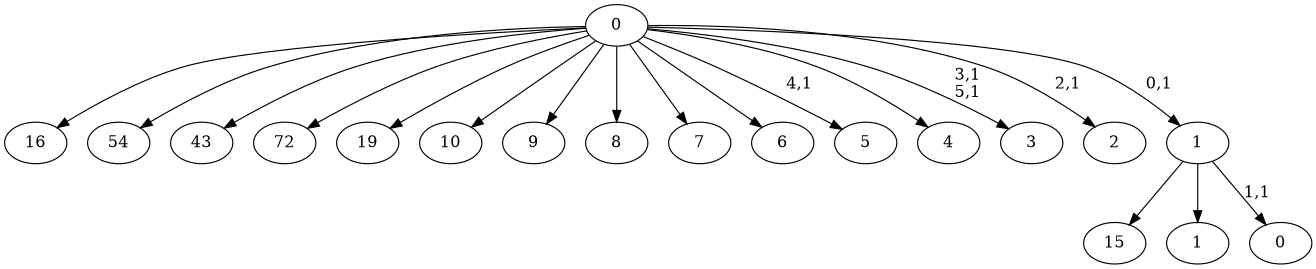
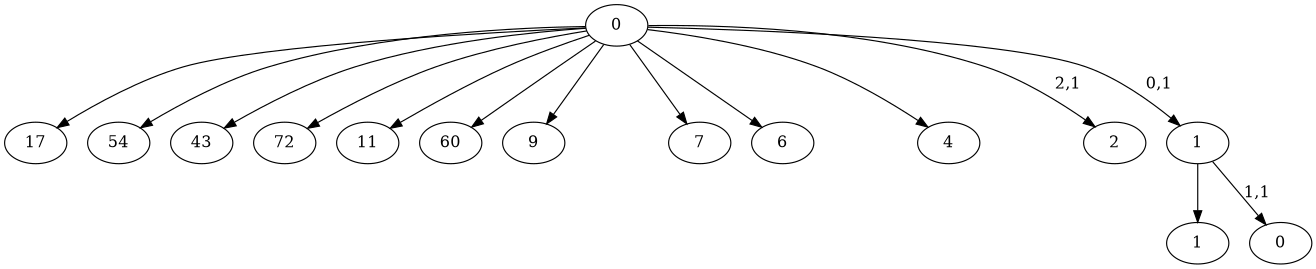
node "16": label "16" -> "17"
node "19": label "19" -> "11"
node "10": label "10" -> "60"
node "8": removed
node "5": removed
node "3": removed
node "15": removed
